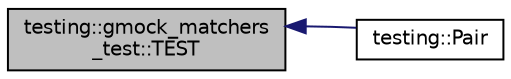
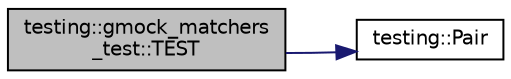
edge "testing::Pair" -> "testing::gmock_matchers _test::TEST": reversed
